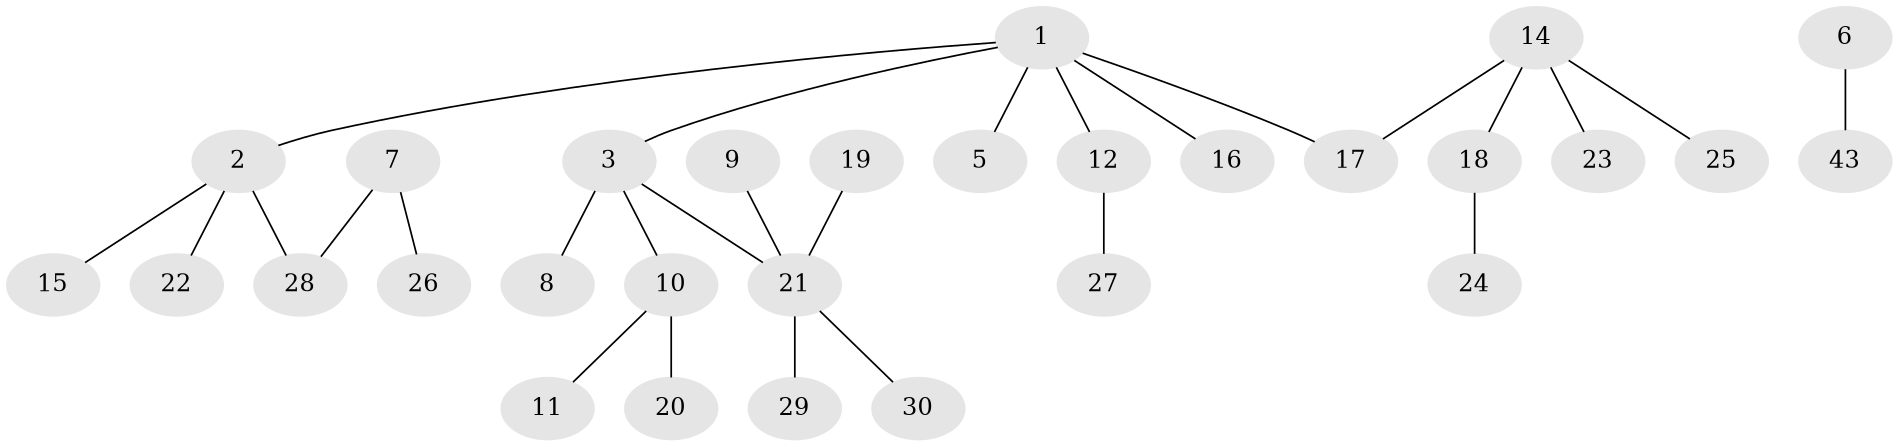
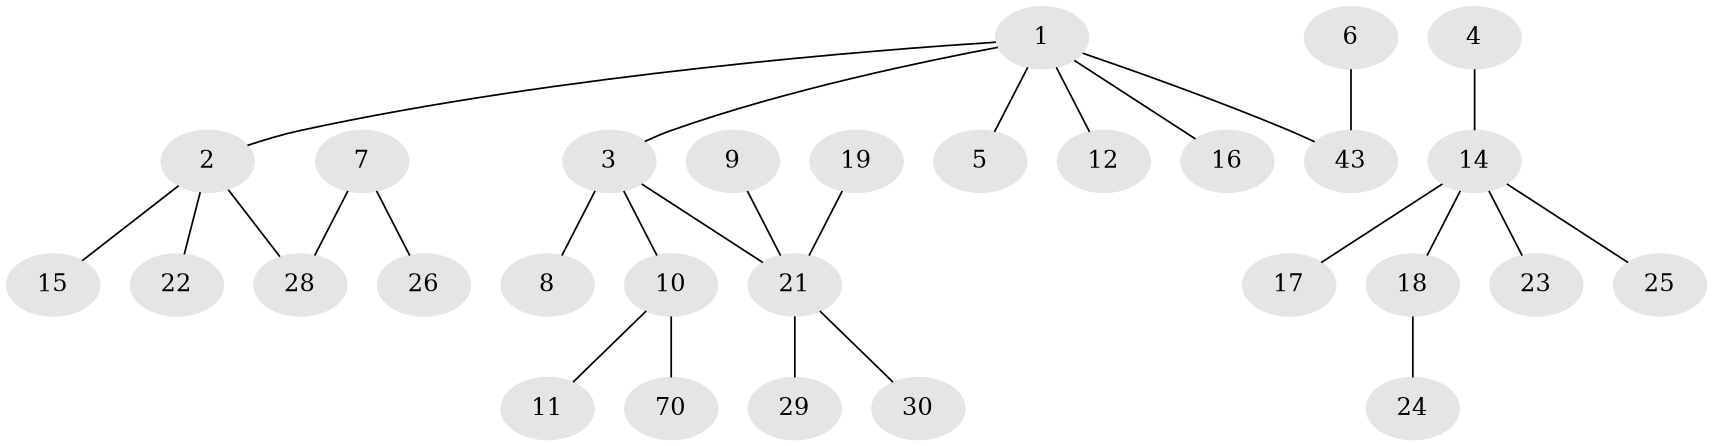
node "4": added
edge "1" -- "17": now "1" -- "43"
node "27": removed
node "20": label "20" -> "70"
